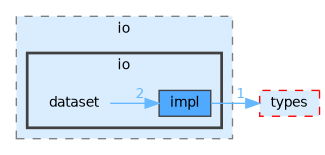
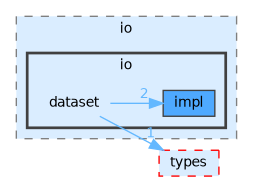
edge "impl" -> "types": now "dataset" -> "types"
